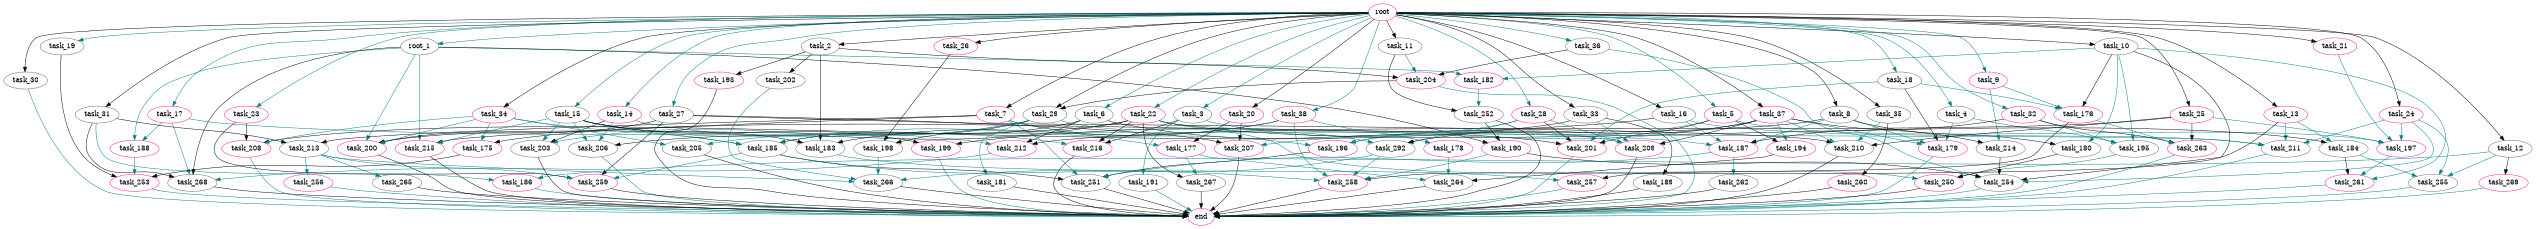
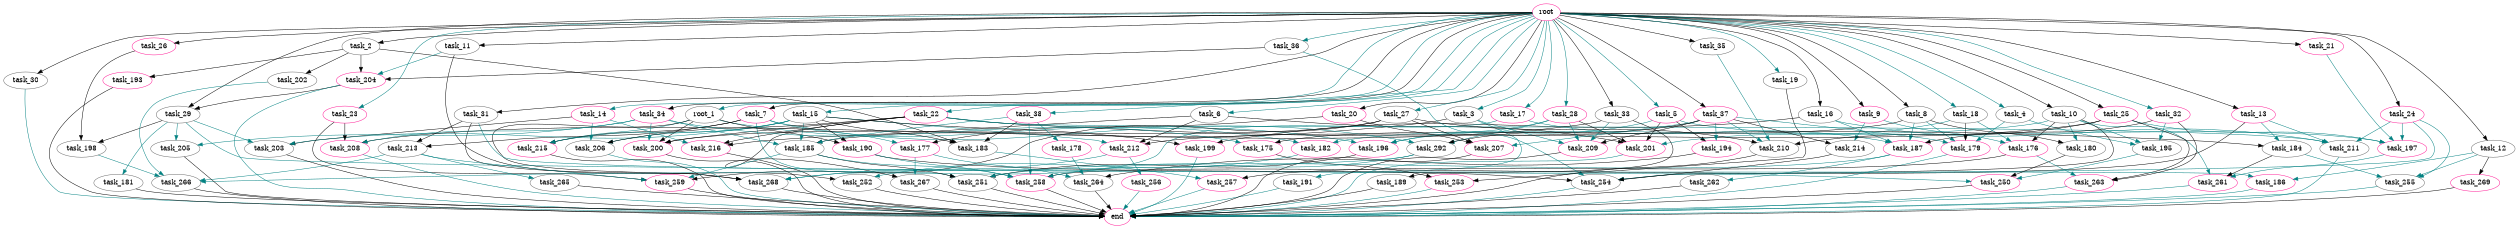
edge "root" -> "task_9": color teal -> black
edge "root_1" -> "task_200": color teal -> black
edge "task_252" -> "task_190": now "task_15" -> "task_190"
node "task_188": removed
edge "task_213" -> "task_256": now "task_212" -> "task_256"
node "task_260": removed
edge "task_269" -> "end": color teal -> black
